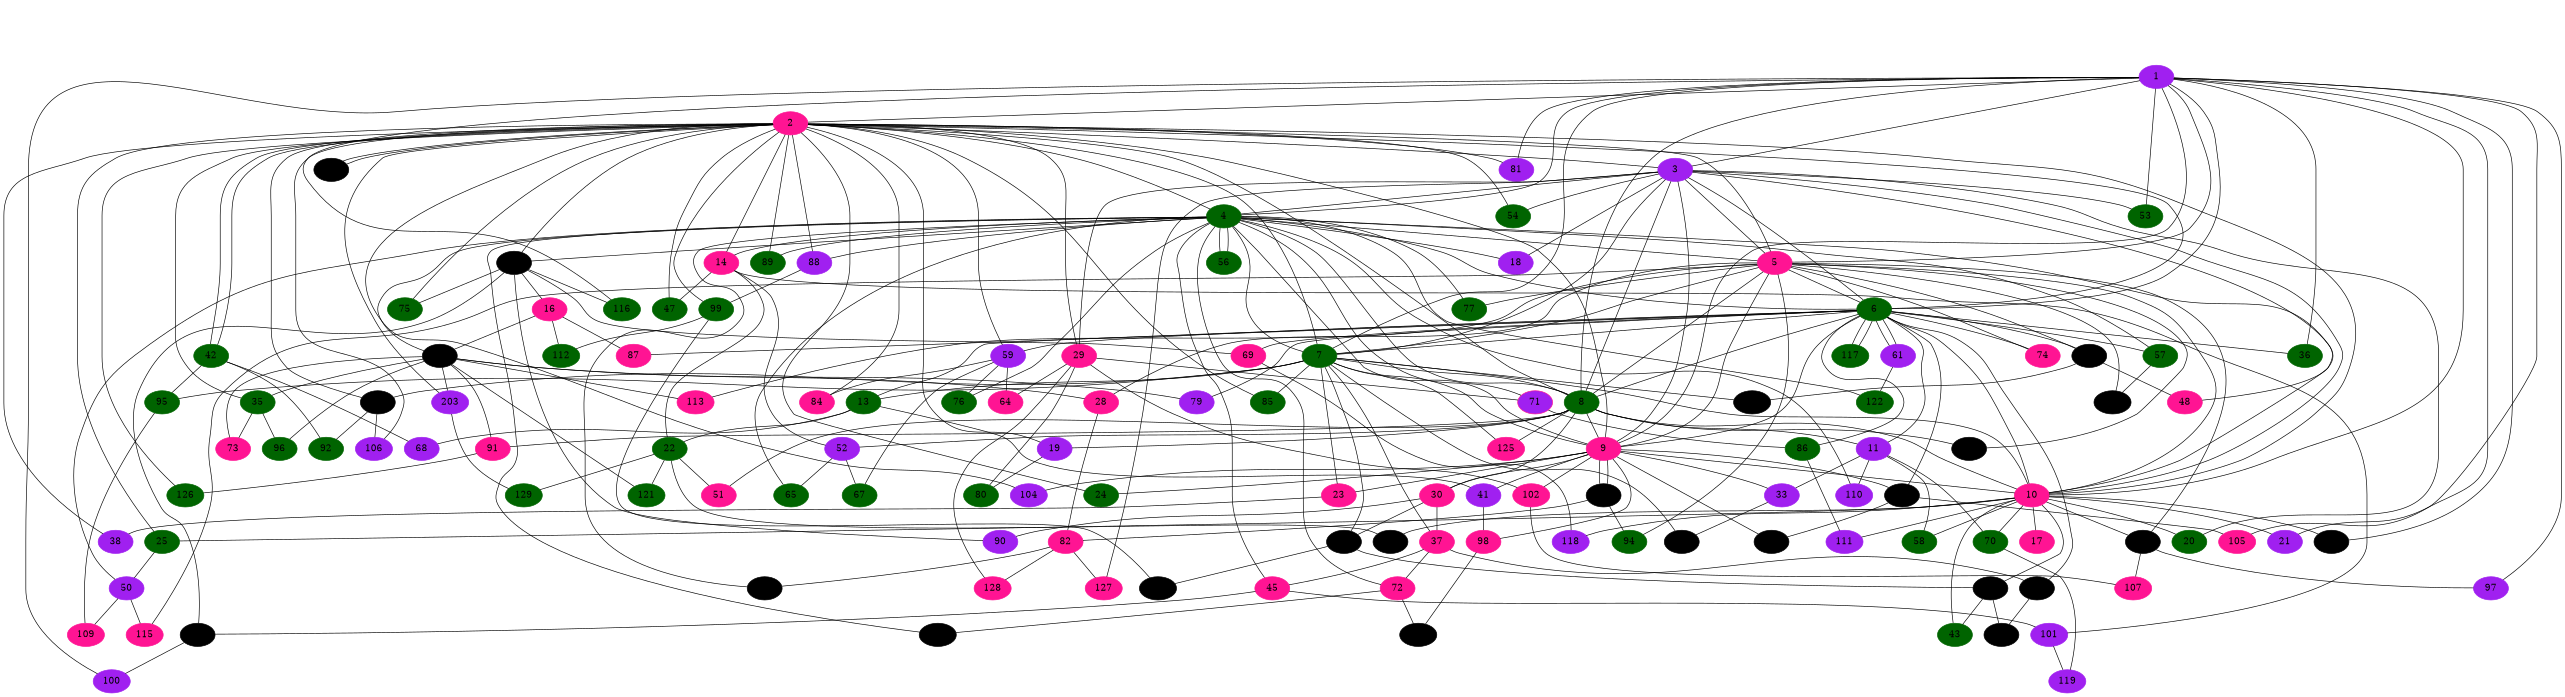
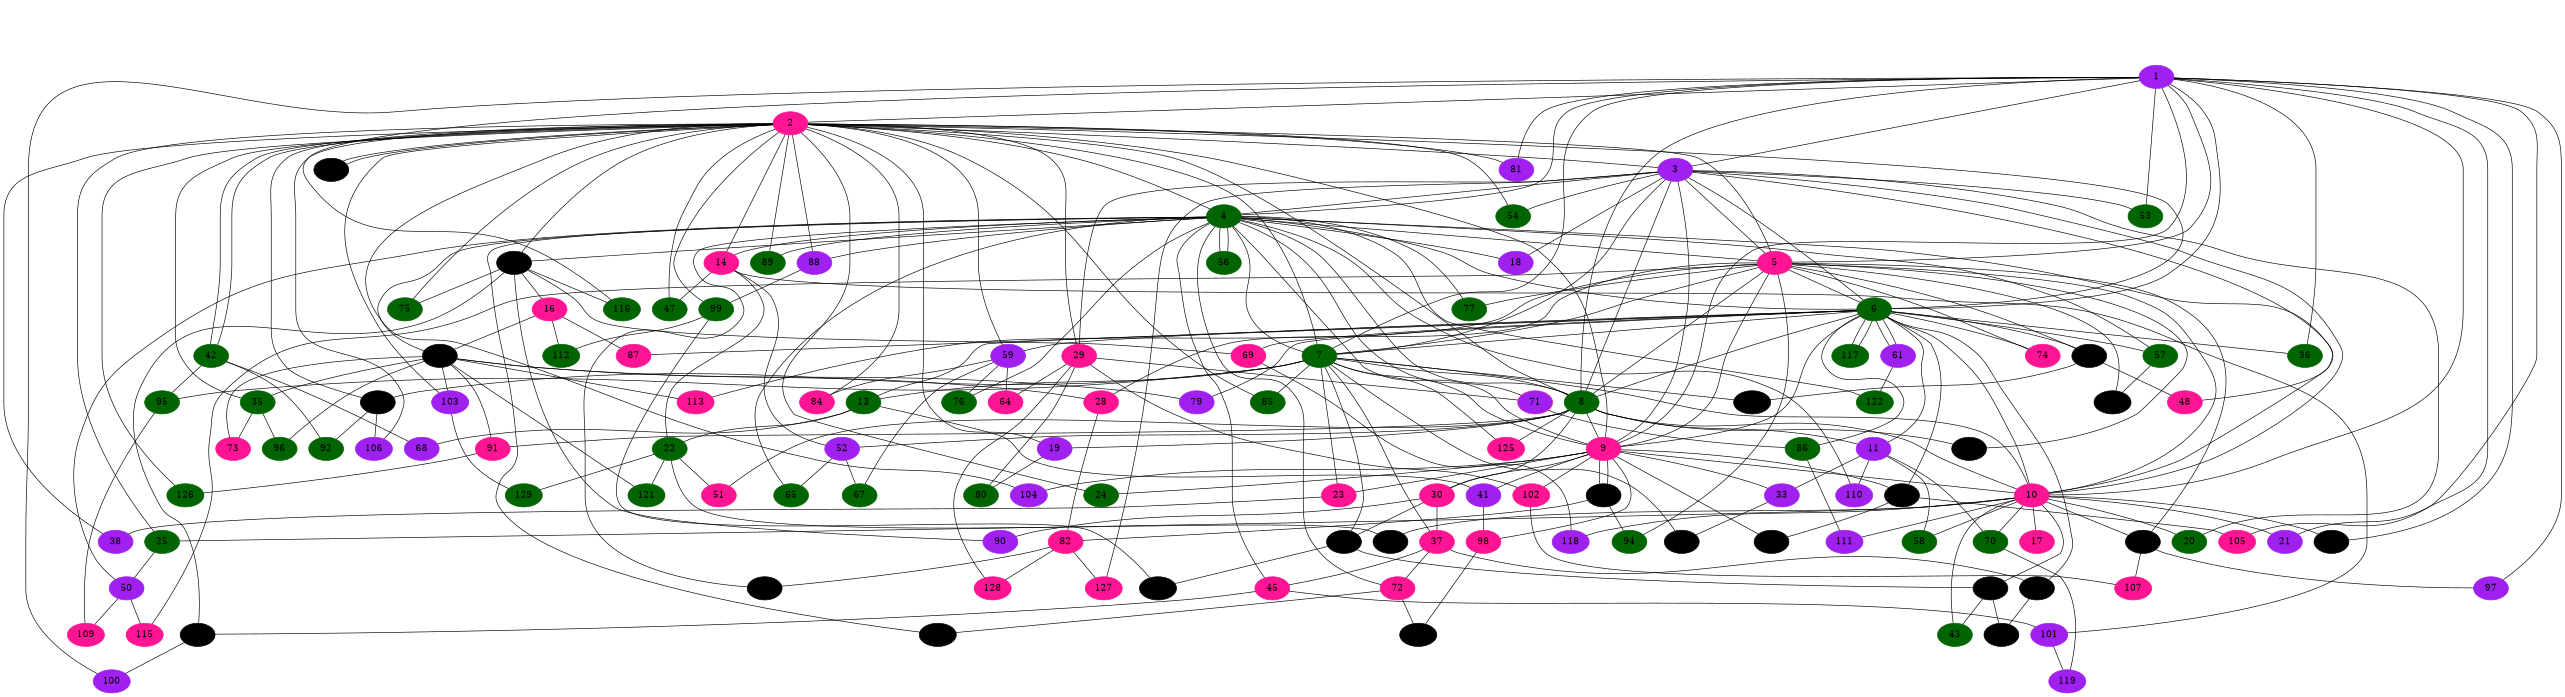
edge "2" -- "10": removed
node "203": label "203" -> "103"
